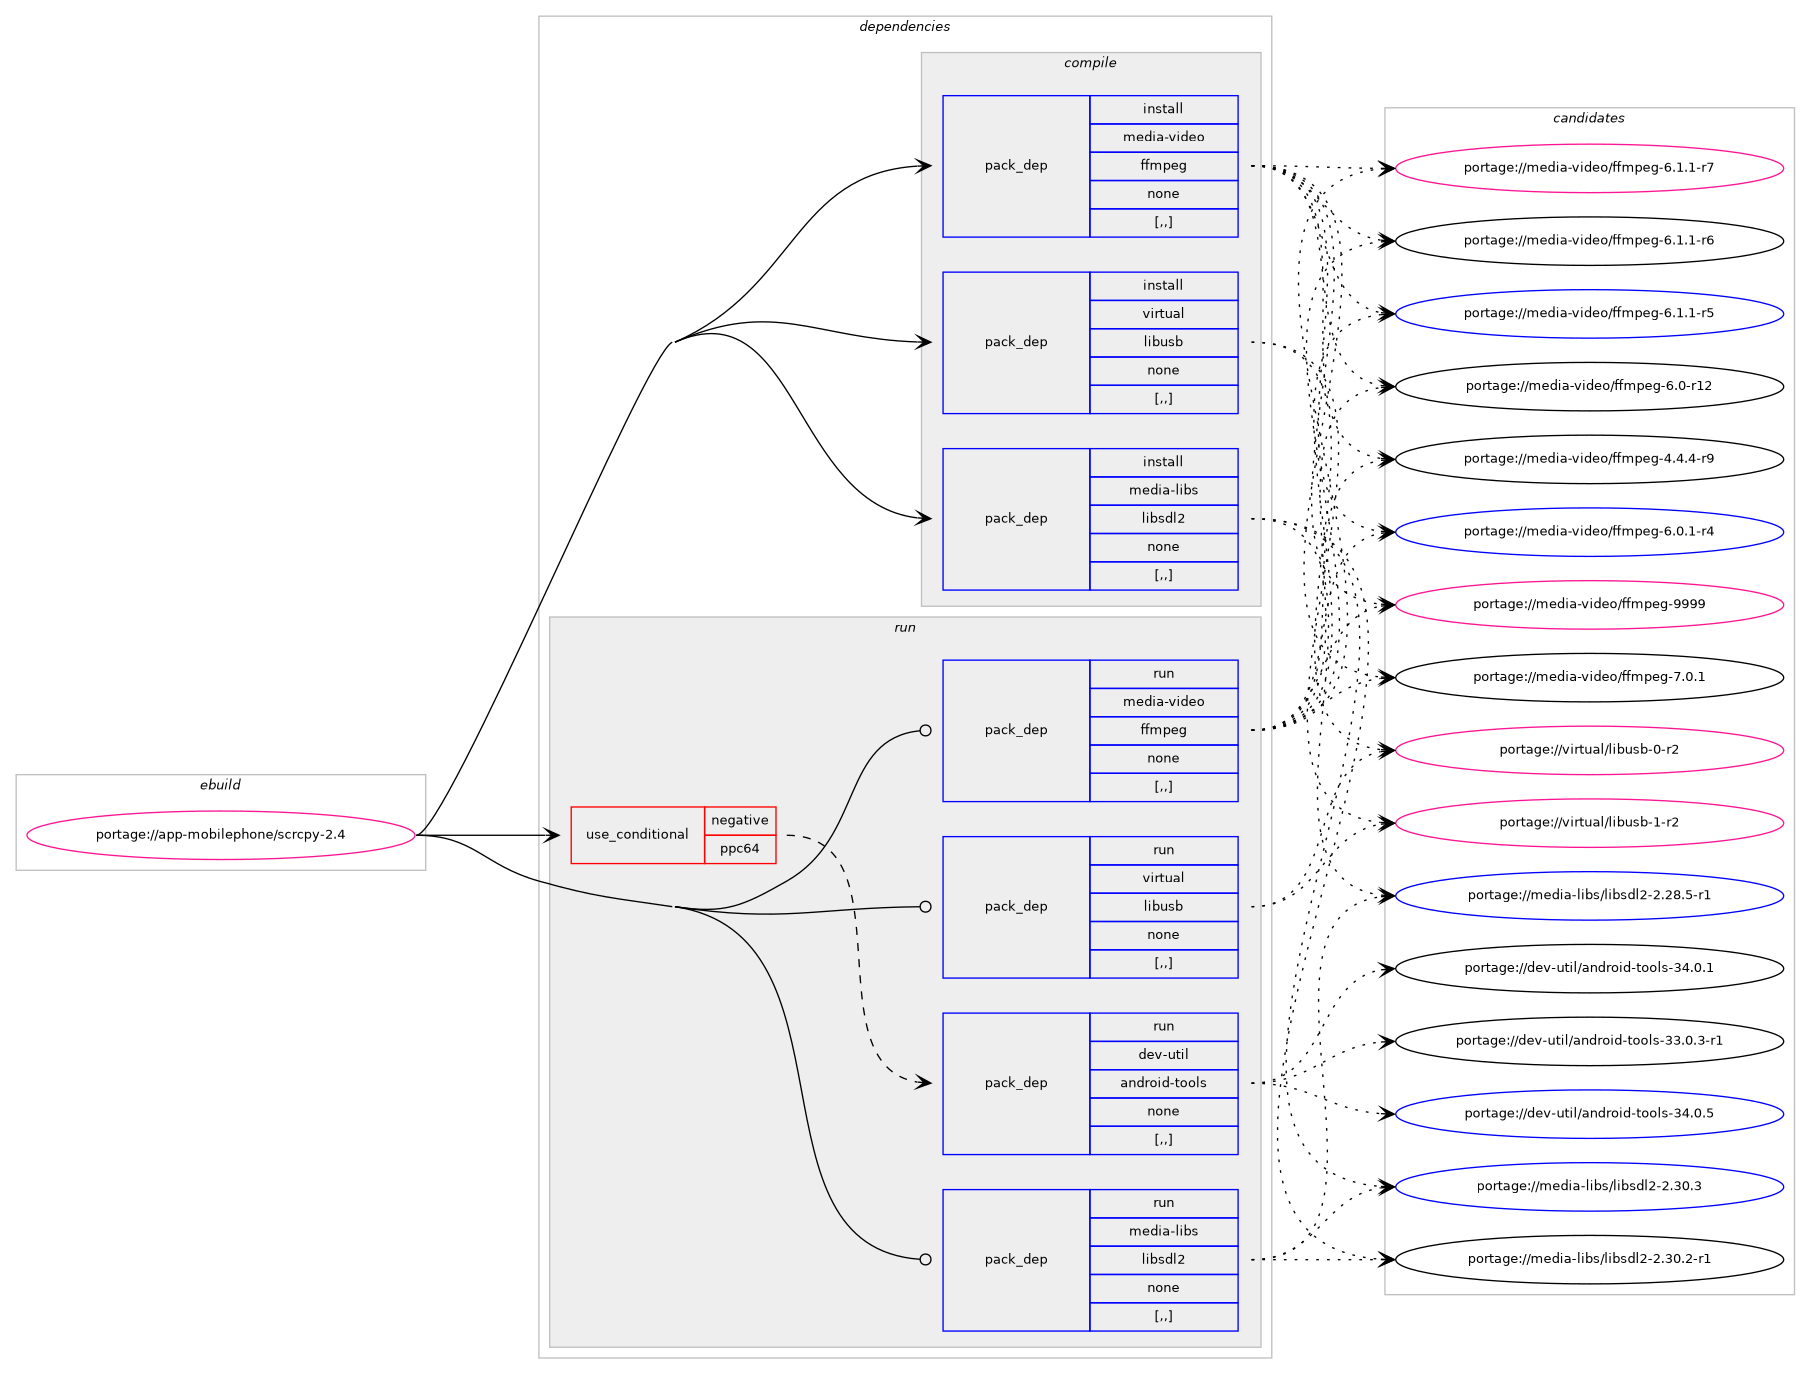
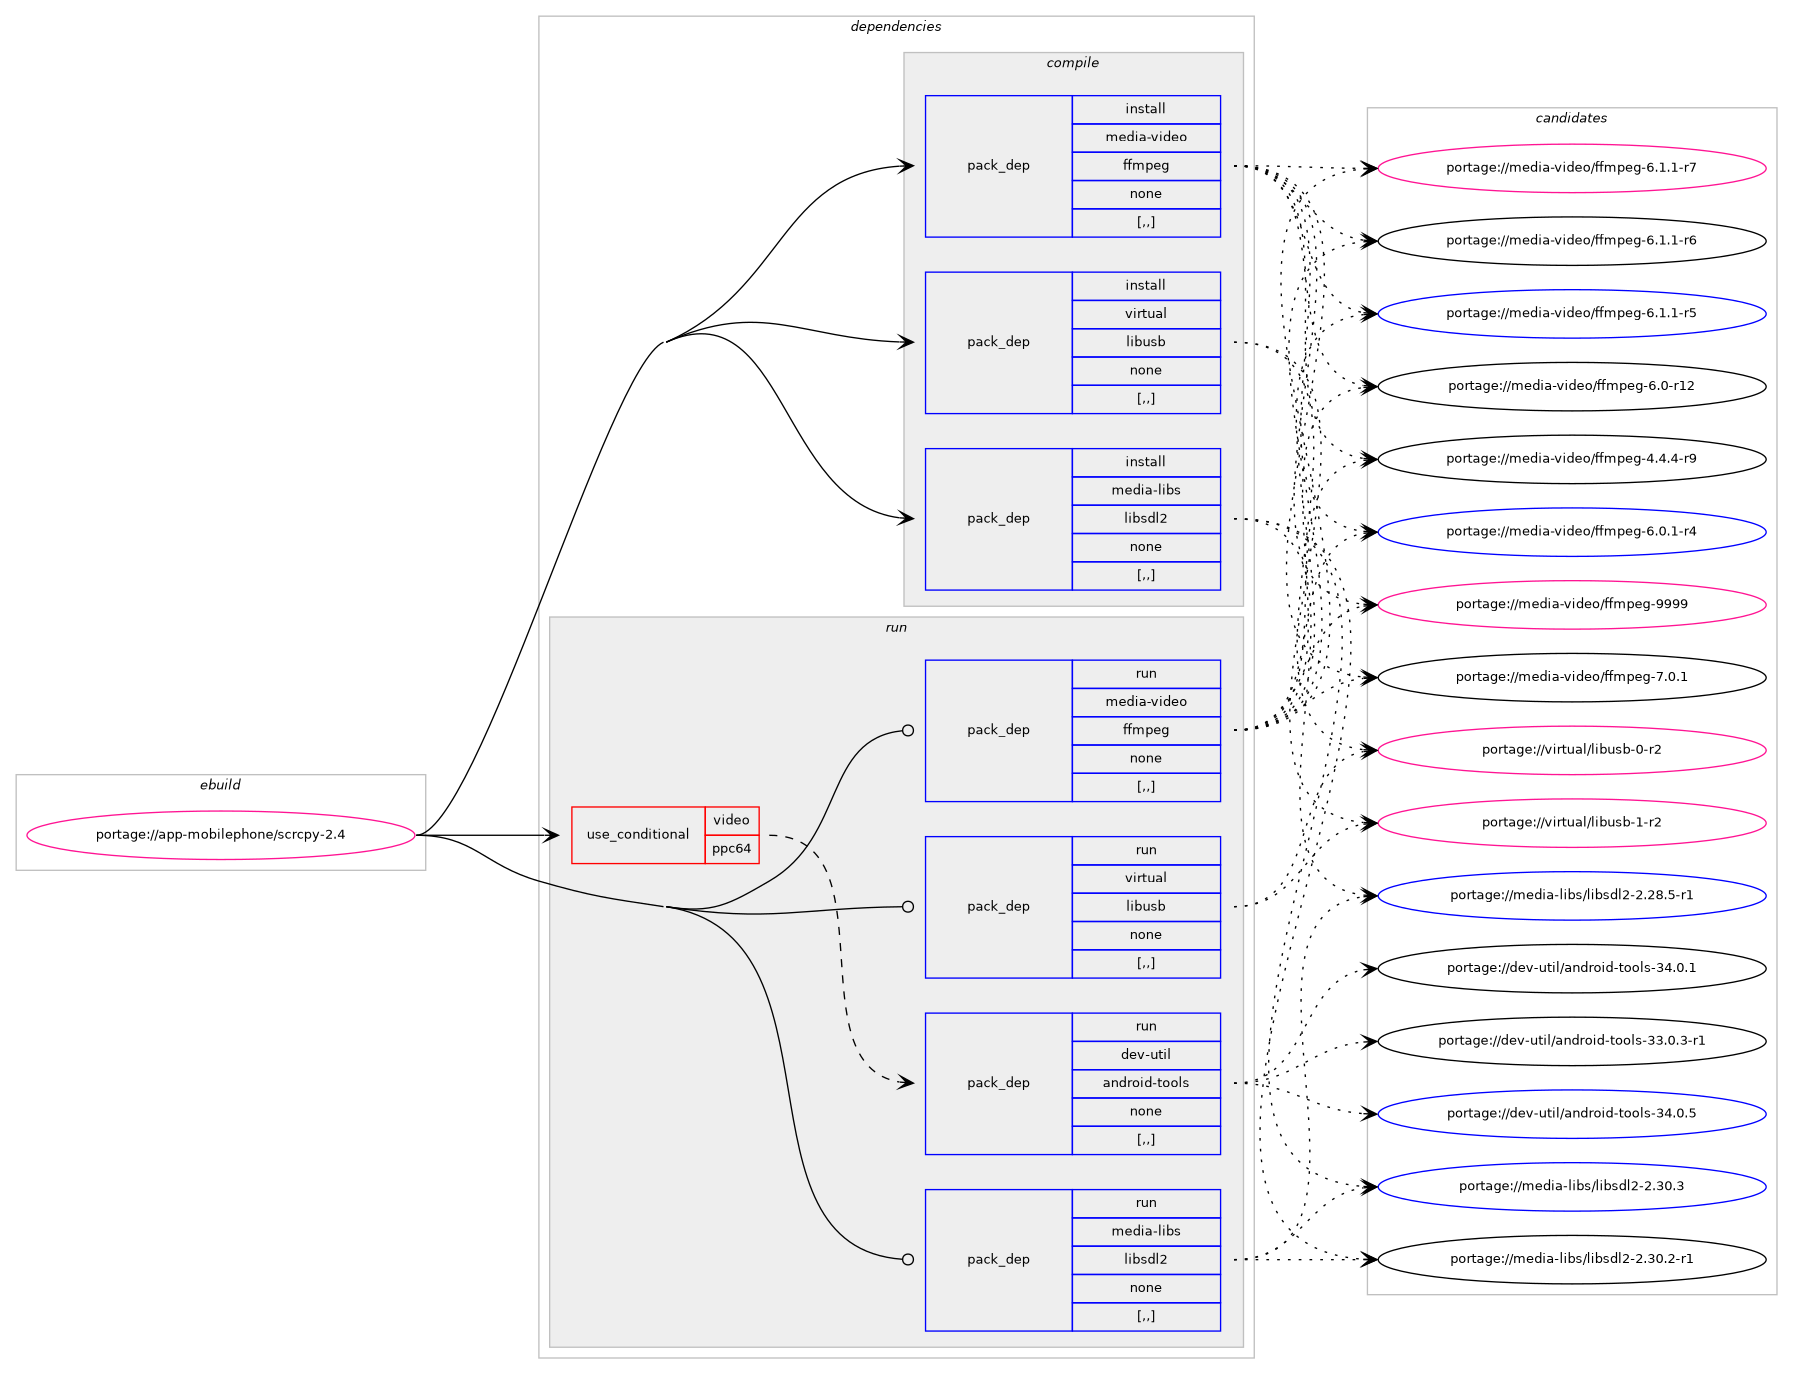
node "use_conditional": text "negative" -> "video"
